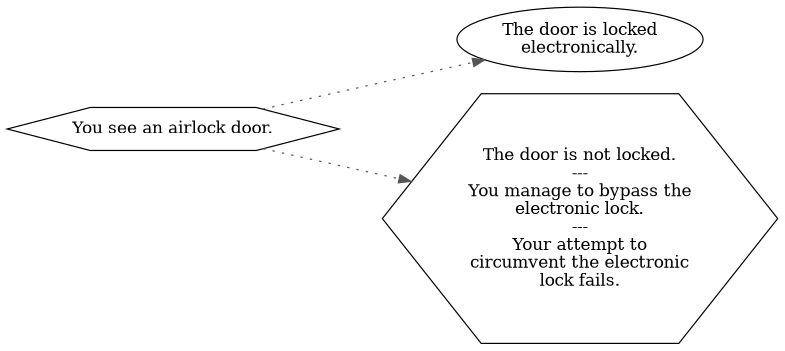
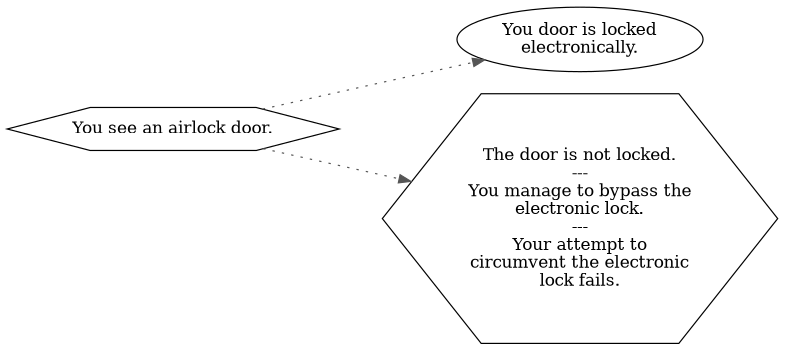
node "The door is locked electronically.": label "The door is locked electronically." -> "You door is locked electronically."
